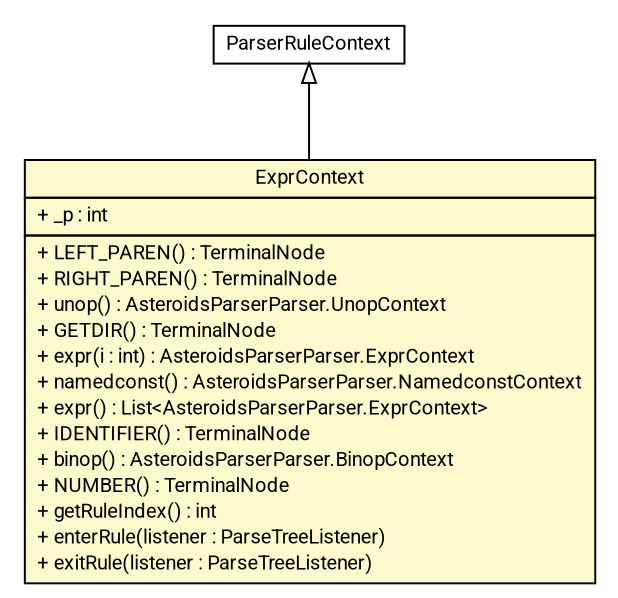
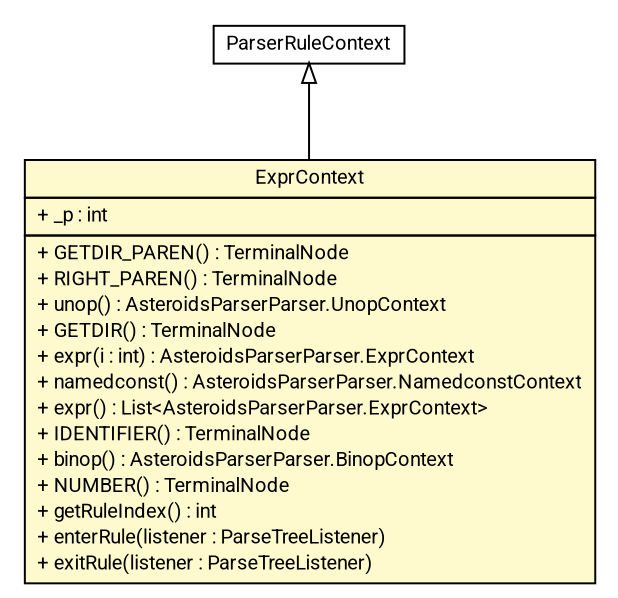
node "ExprContext": text "+ LEFT_PAREN() : TerminalNode" -> "+ GETDIR_PAREN() : TerminalNode"
